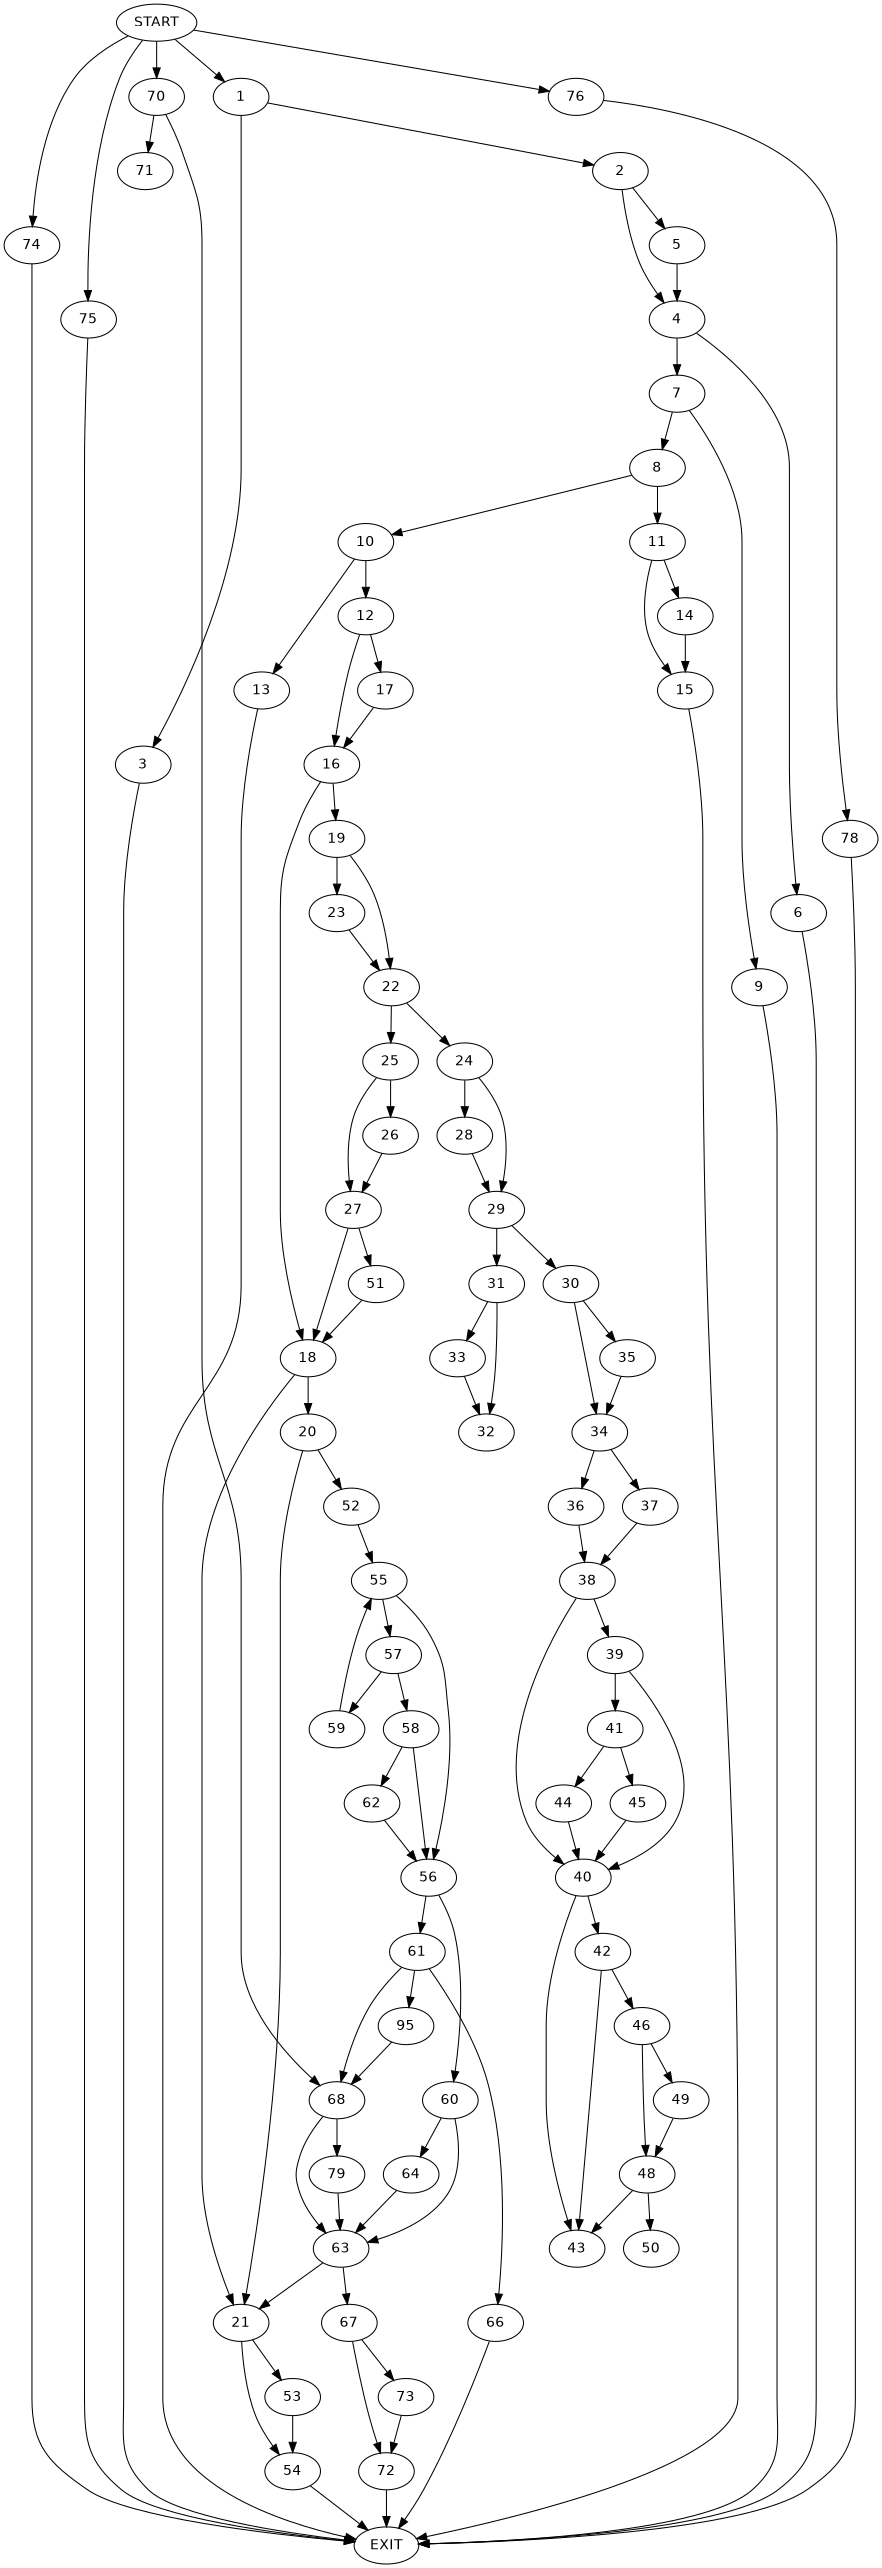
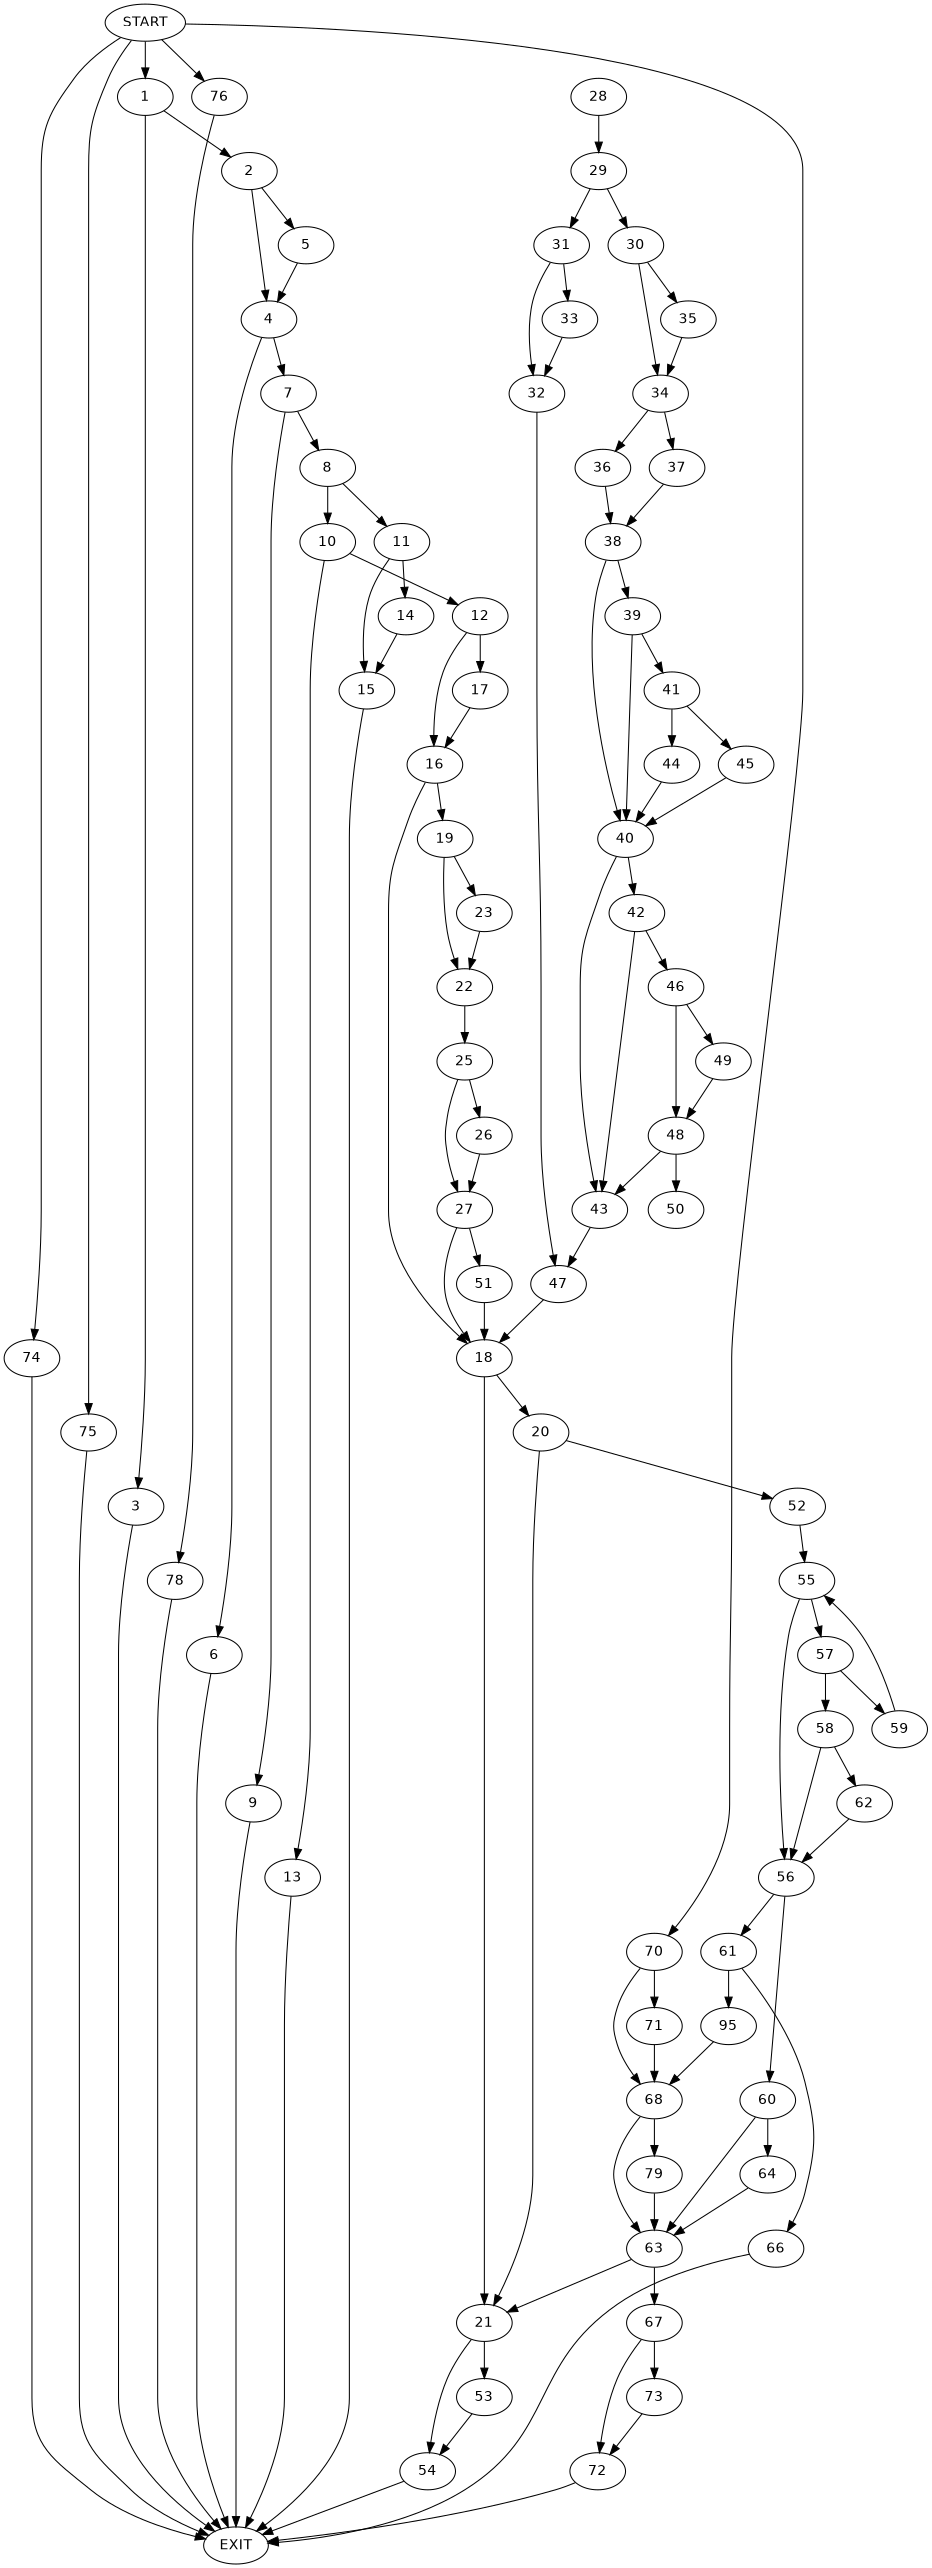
node "24": removed
node "47": added
edge "61" -> "68": now "71" -> "68"
